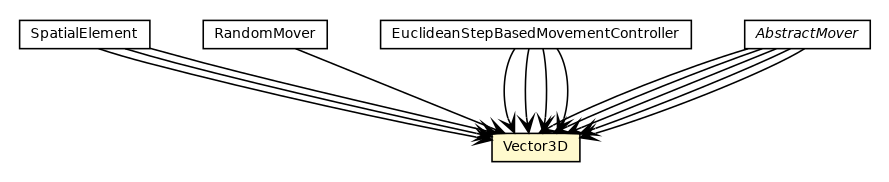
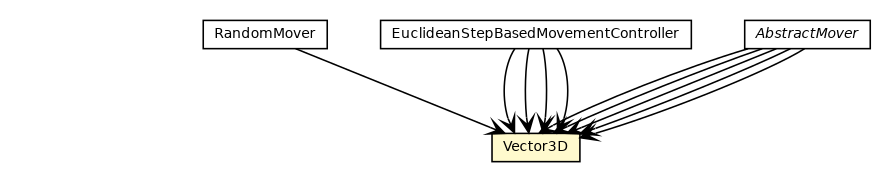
node "SpatialElement": removed
